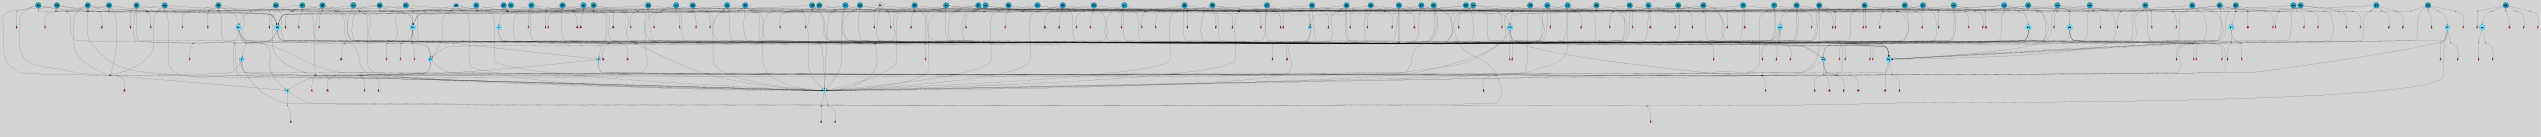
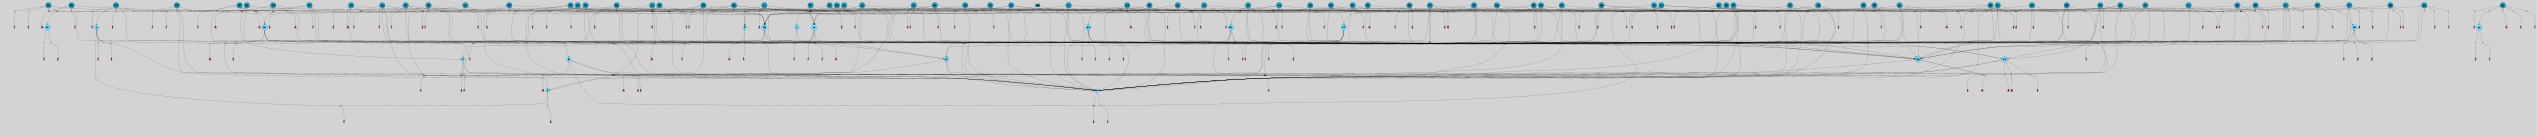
node "T264": removed
node "T577": fillcolor #cccccc -> #1199bb
node "T164": shape box -> circle
